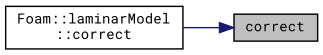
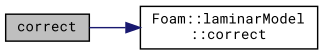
edge "Foam::laminarModel ::correct" -> "correct": reversed
